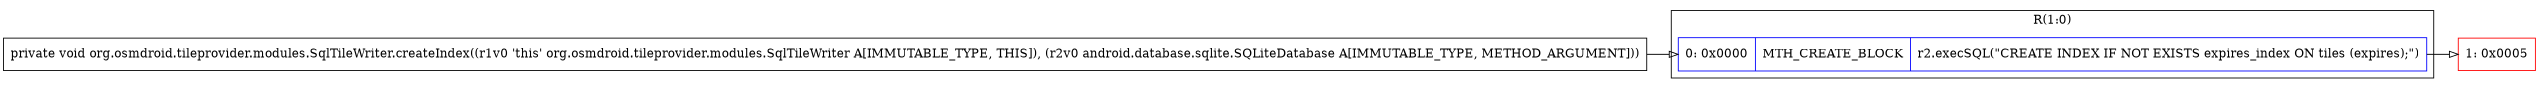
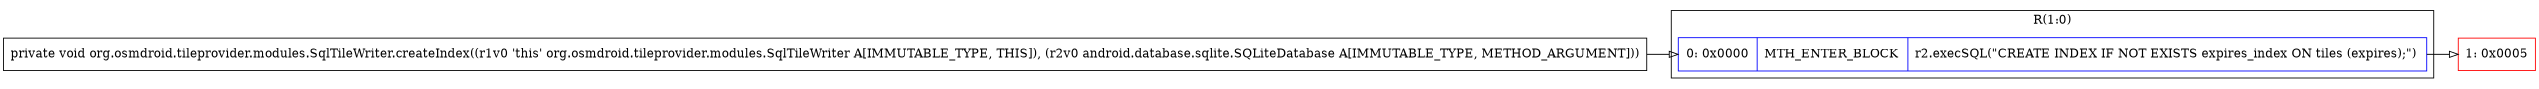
node "0: 0x0000": text "MTH_CREATE_BLOCK" -> "MTH_ENTER_BLOCK"
